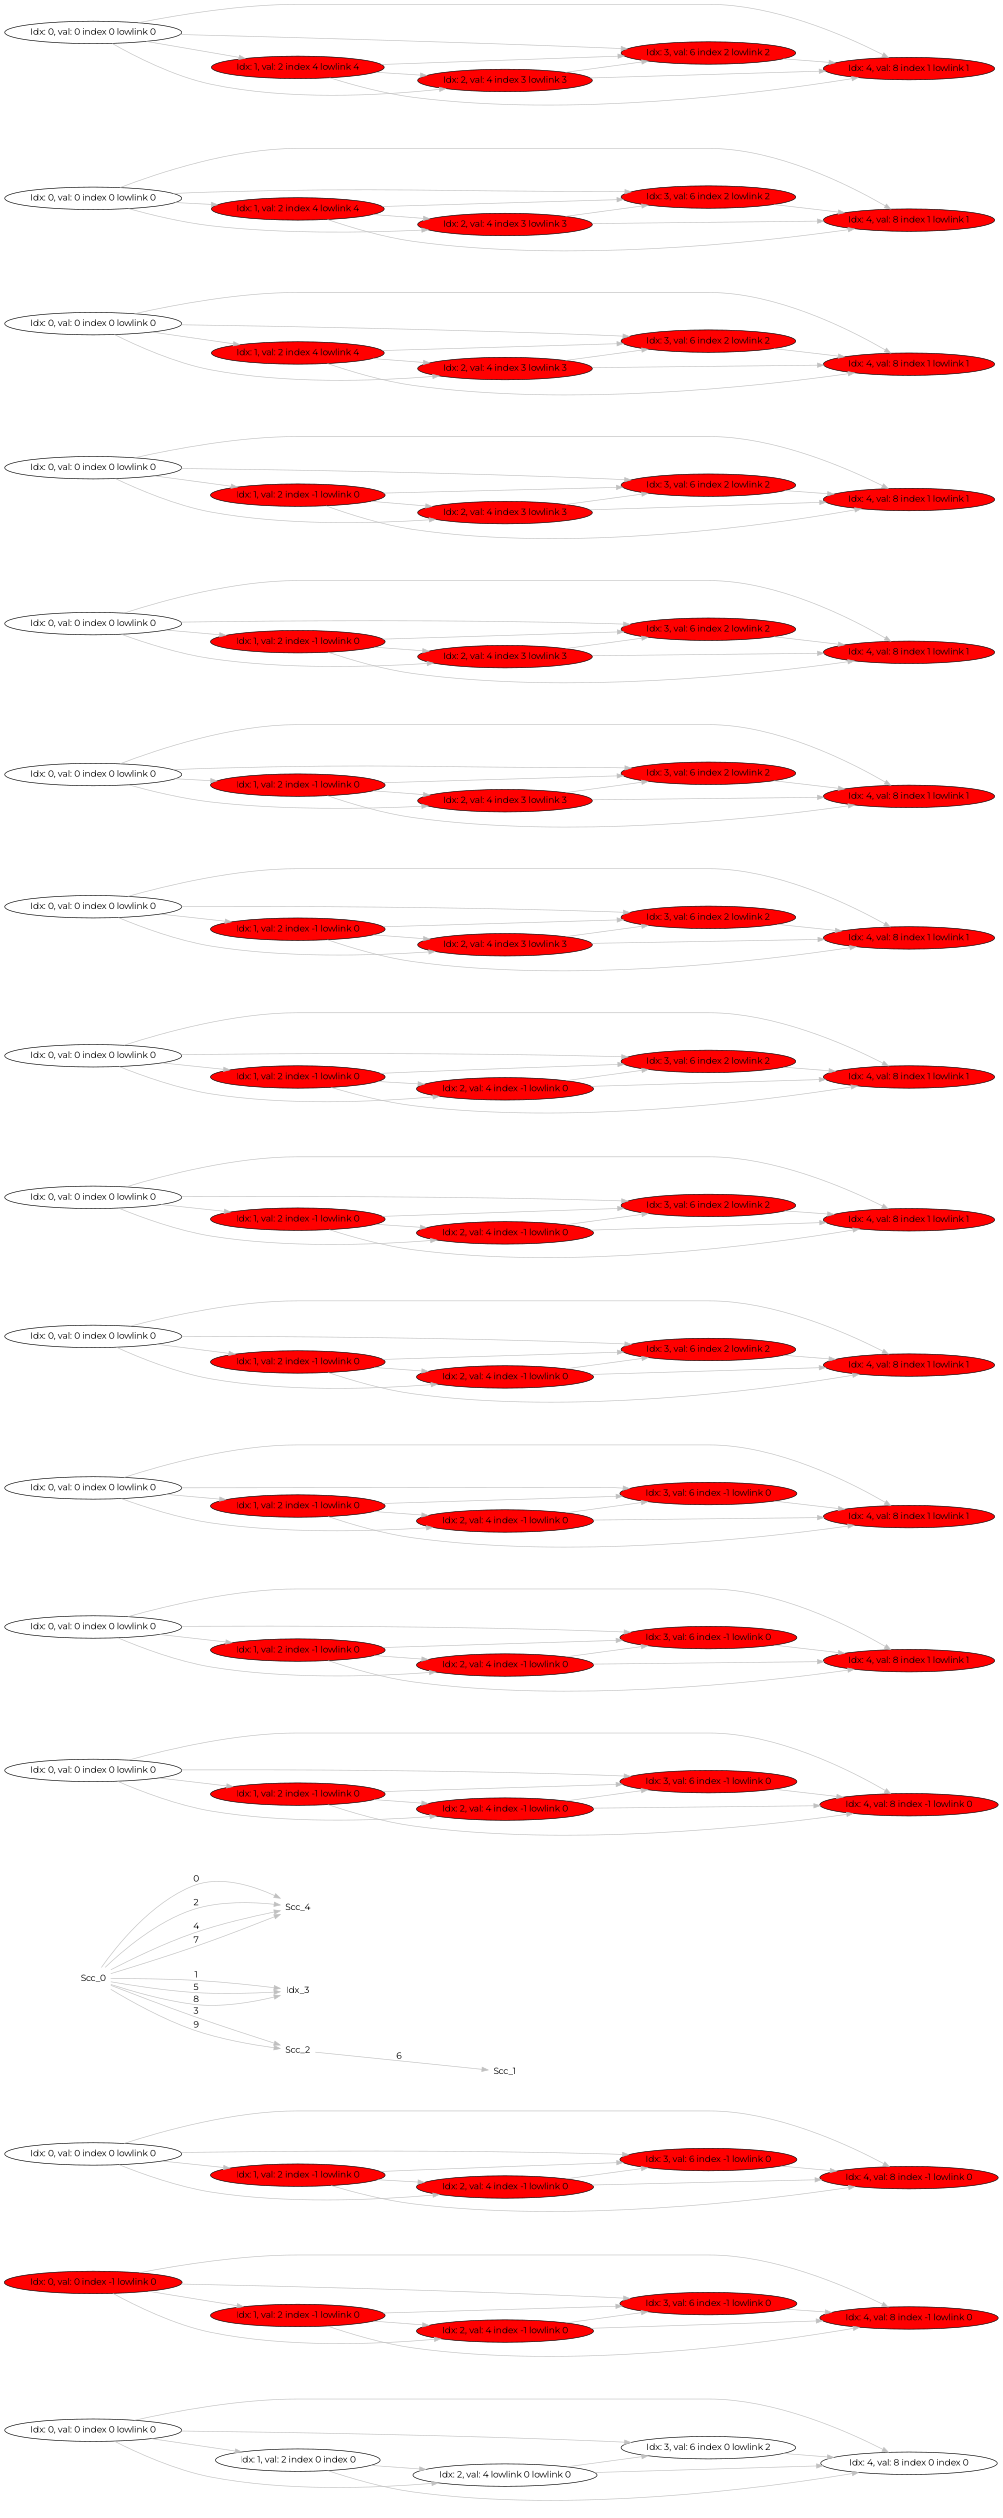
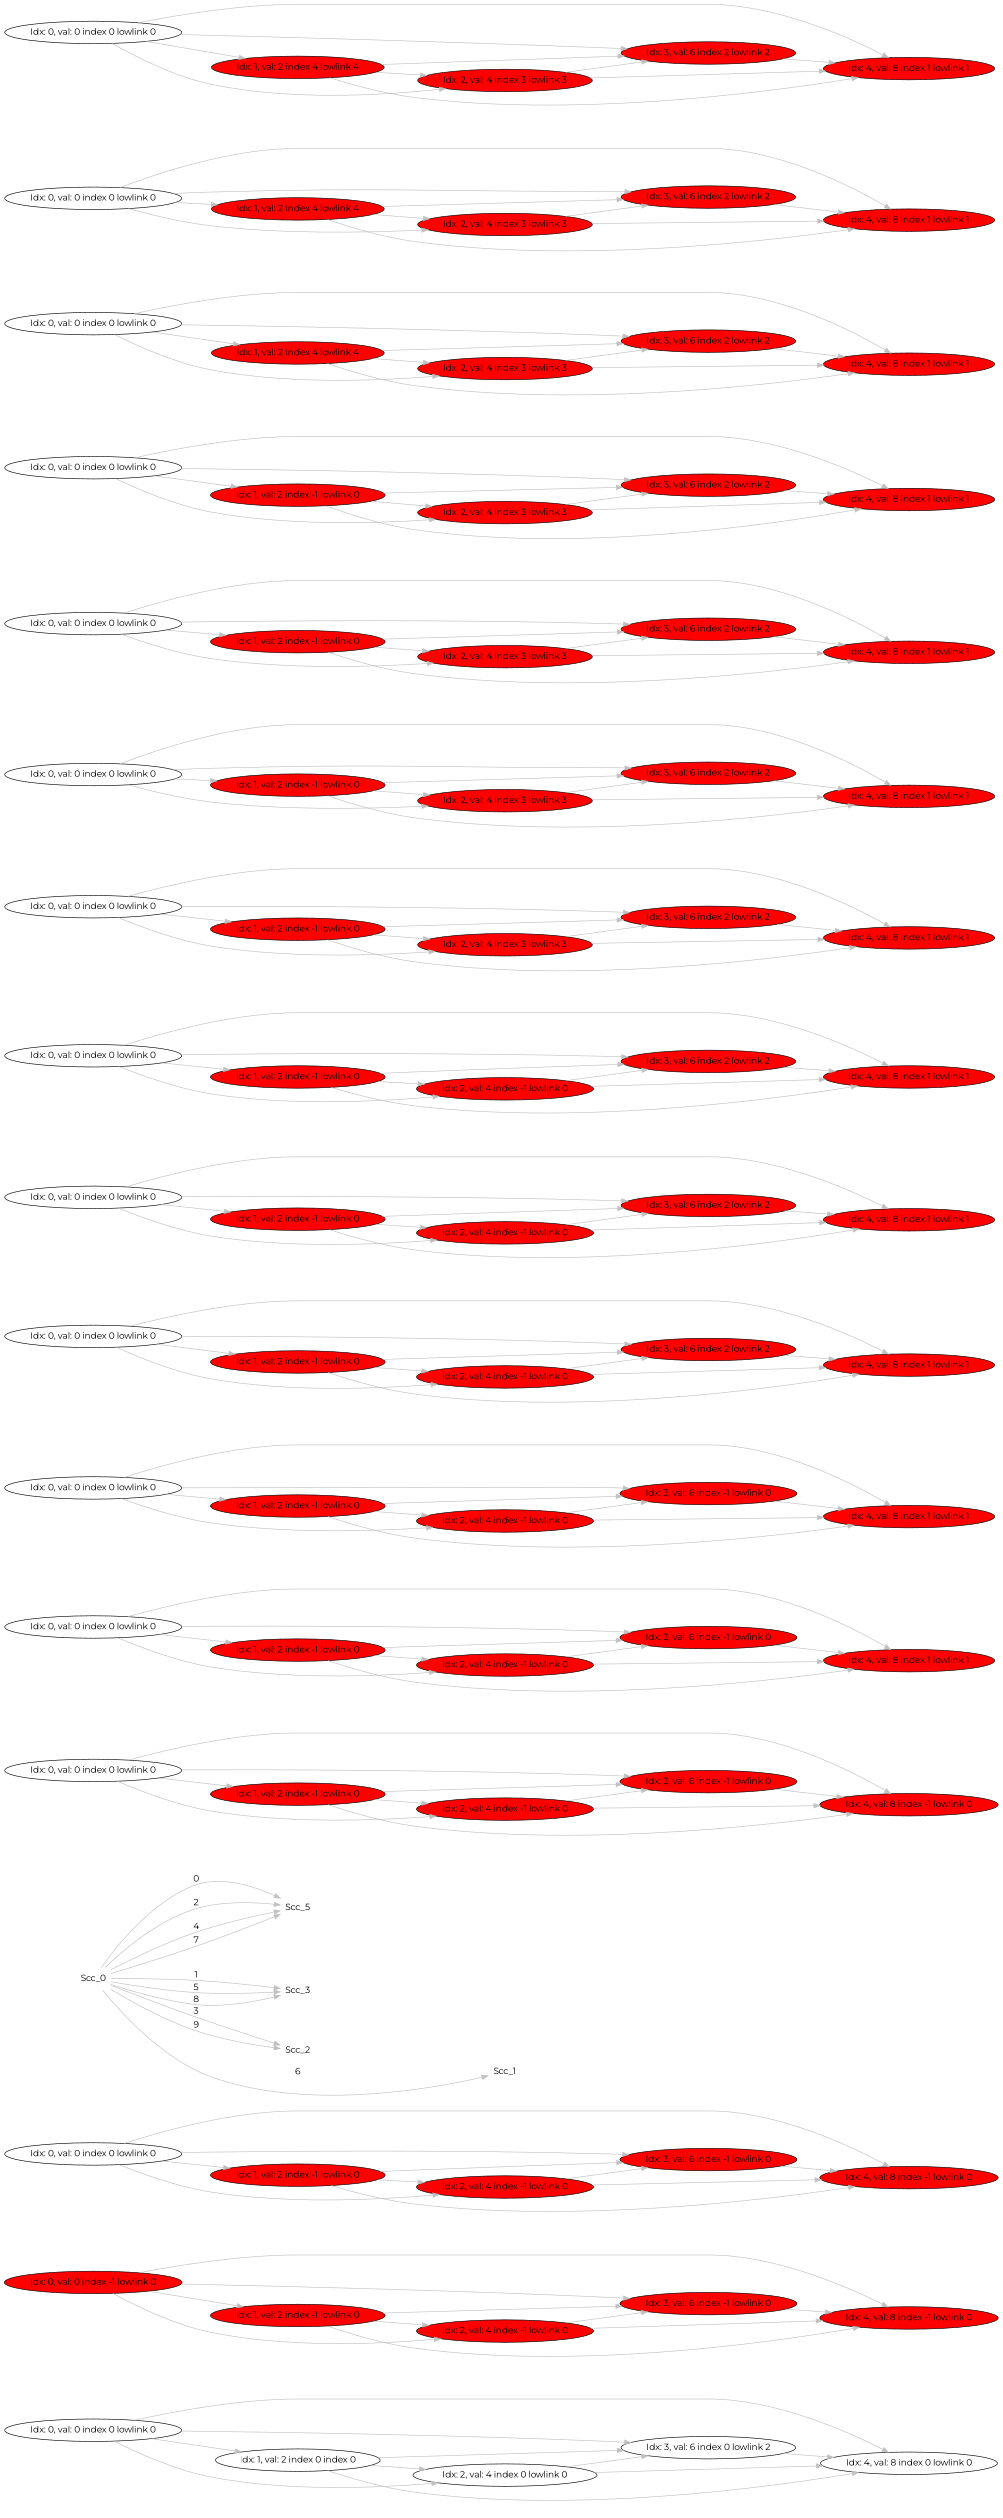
node "Scc_4": label "Scc_4" -> "Scc_5"
node "Idx_3": label "Idx_3" -> "Scc_3"
edge "Scc_2" -> "Scc_1": now "Scc_0" -> "Scc_1"
edge "Idx: 1, val: 2 index 0 index 0" -> "Idx: 3, val: 6 index 0 lowlink 2": added
node "Idx: 4, val: 8 index 0 index 0": label "Idx: 4, val: 8 index 0 index 0" -> "Idx: 4, val: 8 index 0 lowlink 0"
node "Idx: 2, val: 4 lowlink 0 lowlink 0": label "Idx: 2, val: 4 lowlink 0 lowlink 0" -> "Idx: 2, val: 4 index 0 lowlink 0"
